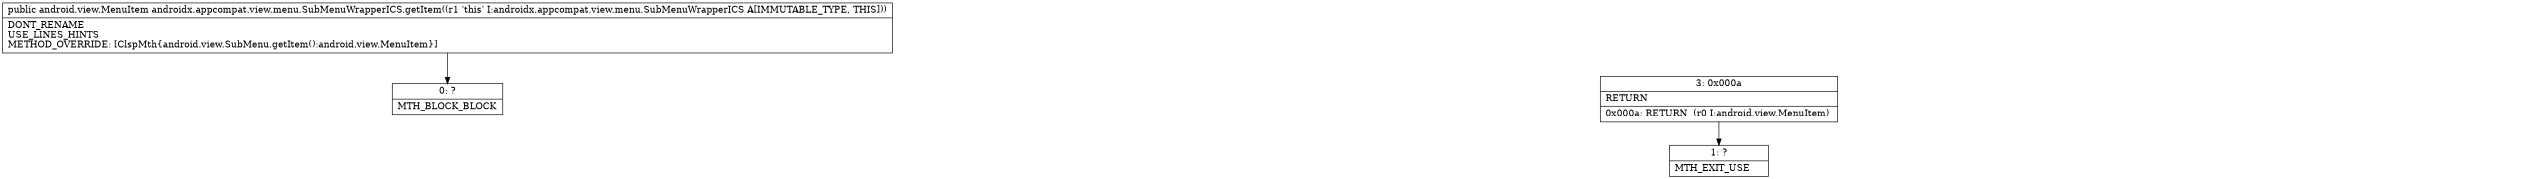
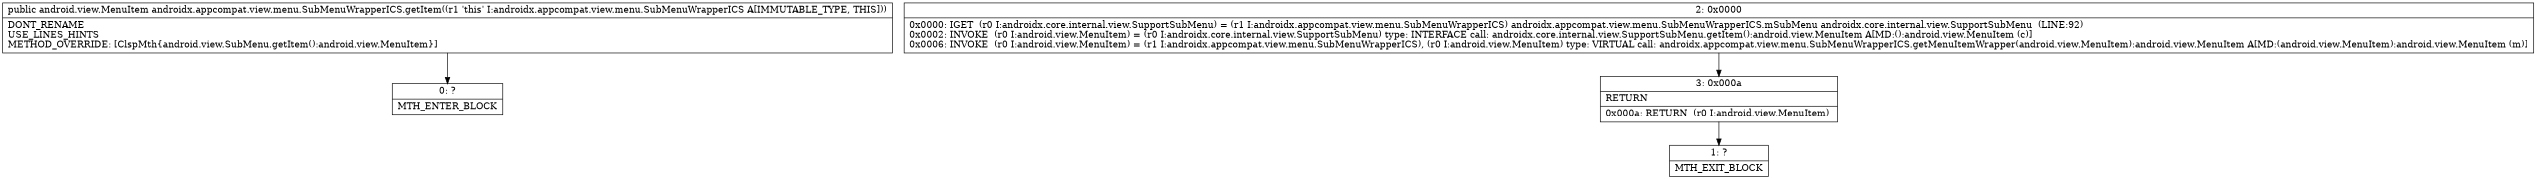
node "2: 0x0000": added
node "0: ?": text "MTH_BLOCK_BLOCK" -> "MTH_ENTER_BLOCK"
node "1: ?": text "MTH_EXIT_USE" -> "MTH_EXIT_BLOCK"
